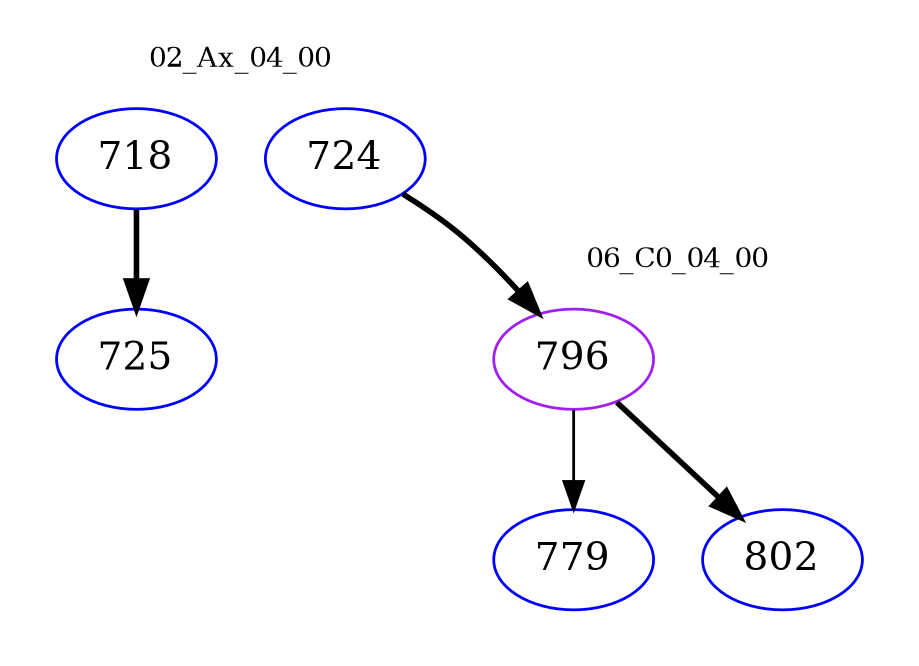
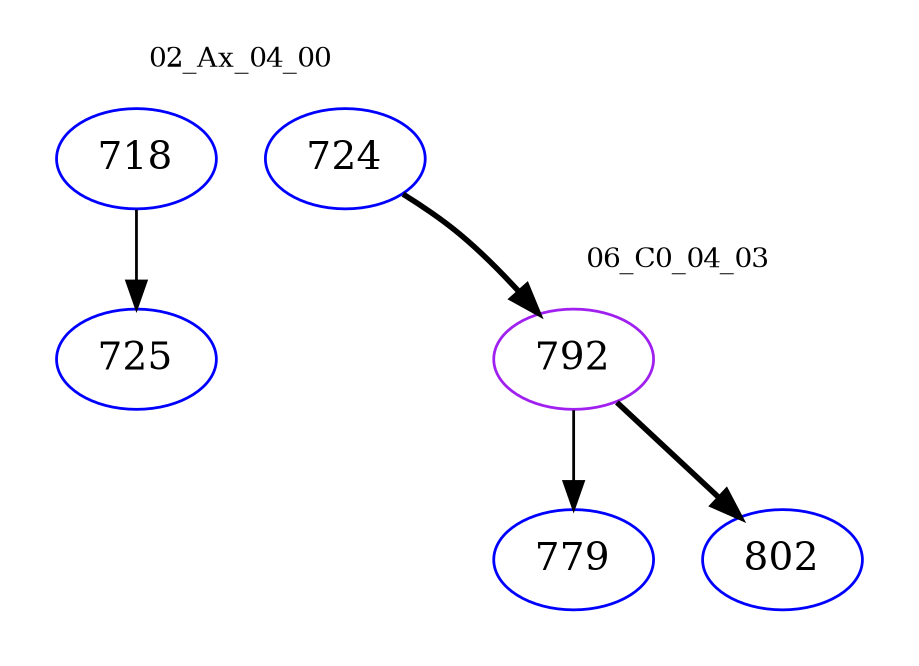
edge "718" -> "725": style bold -> solid
cluster "06_C0_04_00": label "06_C0_04_00" -> "06_C0_04_03"
node "796": label "796" -> "792"
